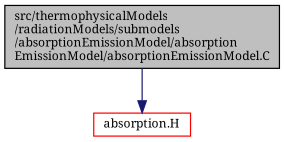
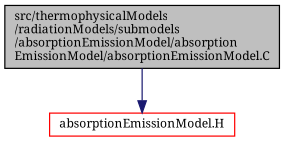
node "absorption.H": label "absorption.H" -> "absorptionEmissionModel.H"
